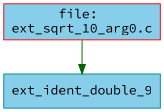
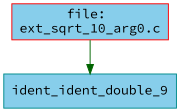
node "ext_ident_double_9": label "ext_ident_double_9" -> "ident_ident_double_9"
